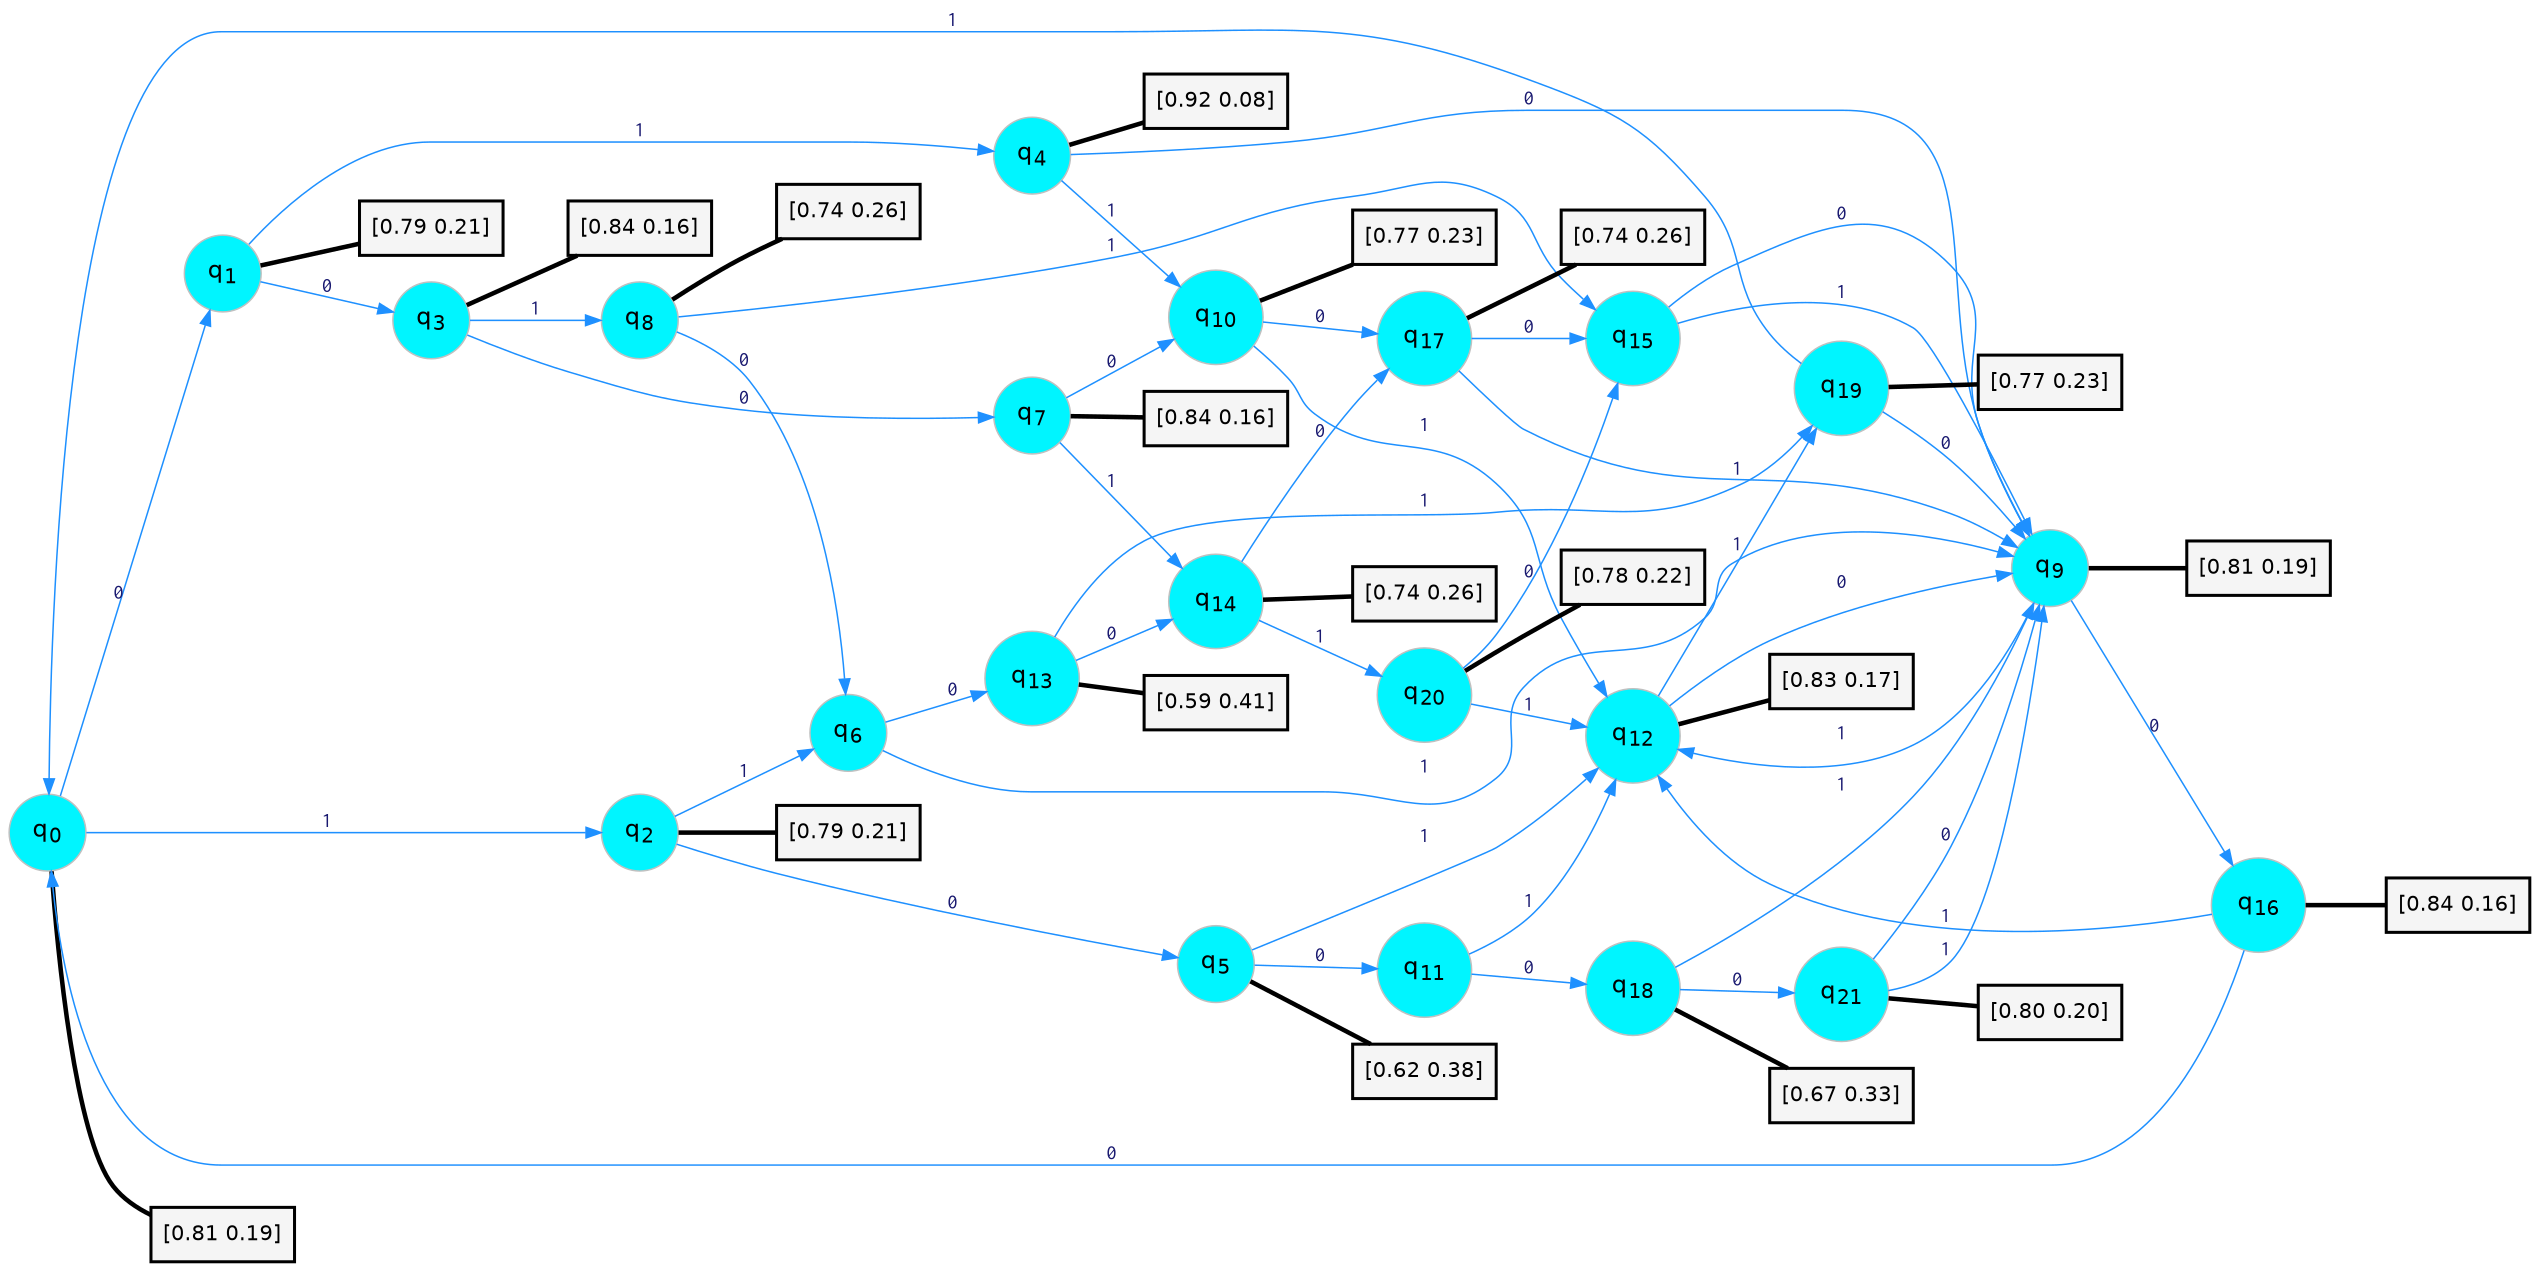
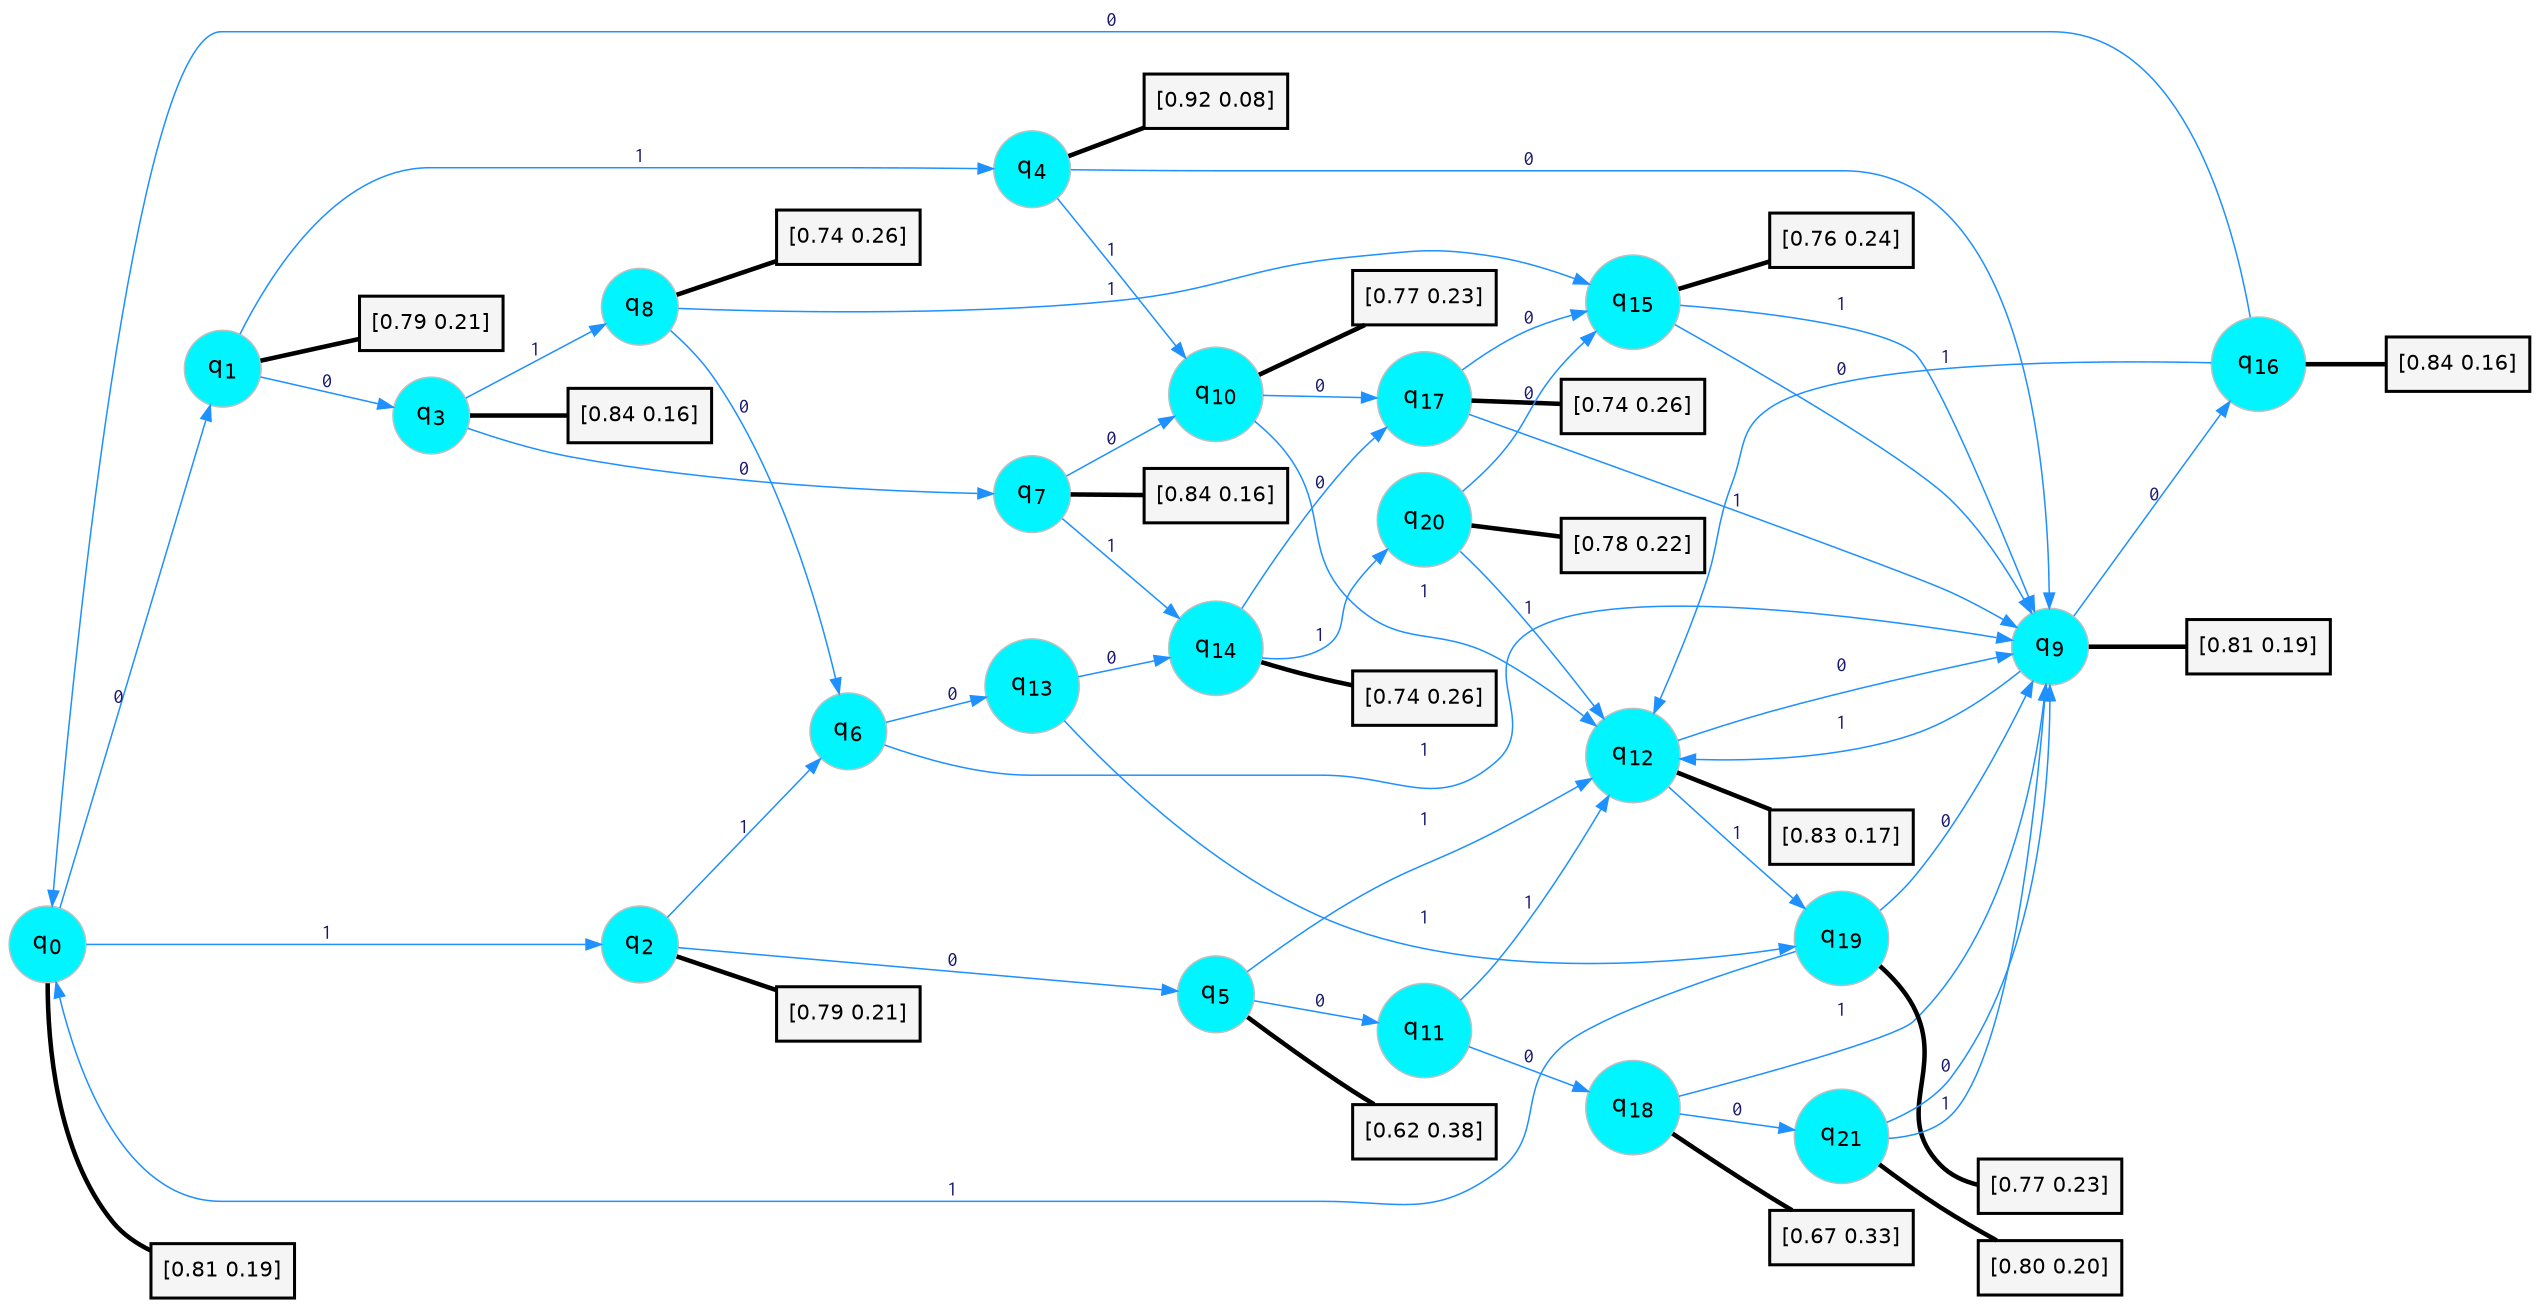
node "[0.76 0.24]": added
node "[0.59 0.41]": removed
